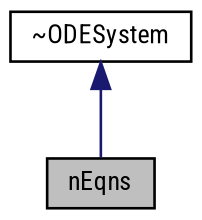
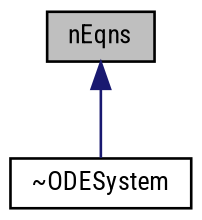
edge "nEqns" -> "~ODESystem": reversed
